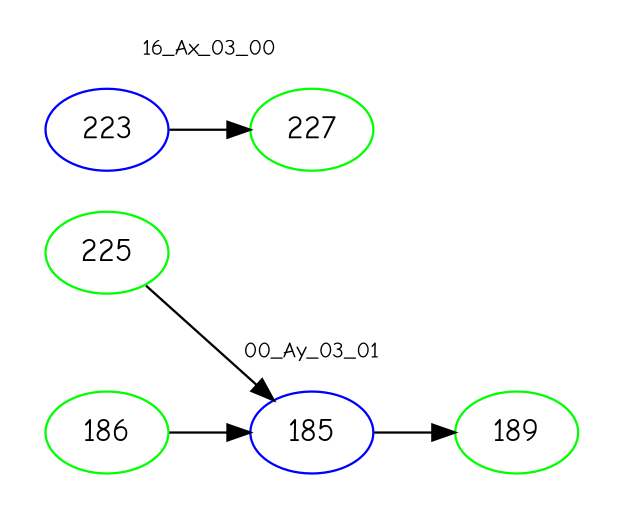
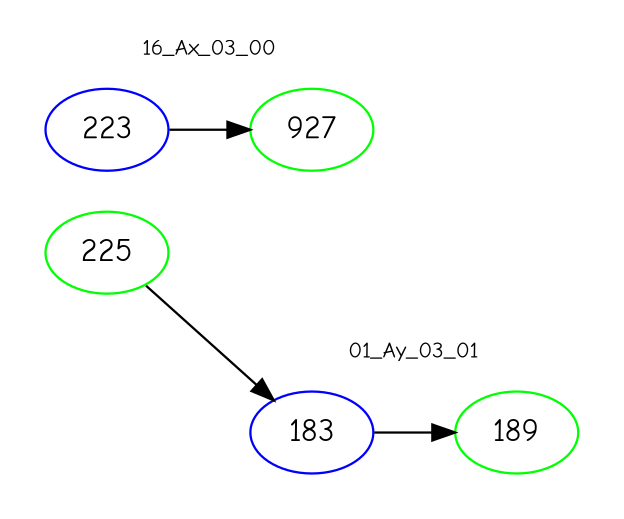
node "227": label "227" -> "927"
cluster "00_Ay_03_01": label "00_Ay_03_01" -> "01_Ay_03_01"
node "186": removed
node "185": label "185" -> "183"
